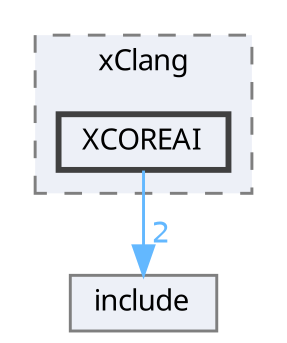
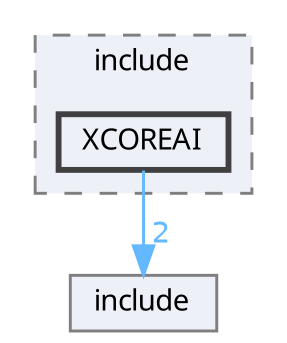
cluster "xClang": label "xClang" -> "include"
